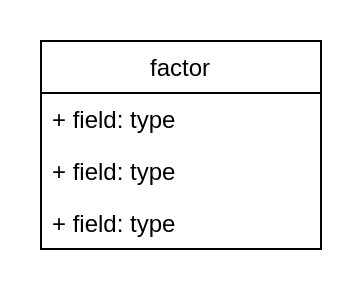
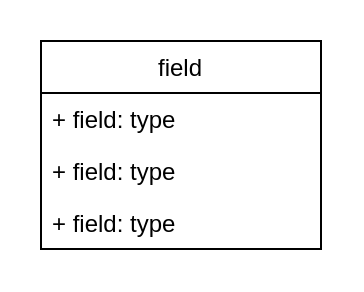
node "factor": label "factor" -> "field"
